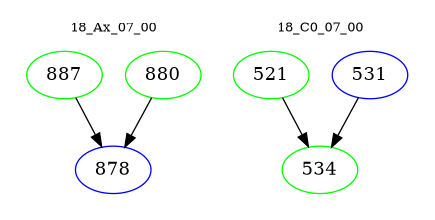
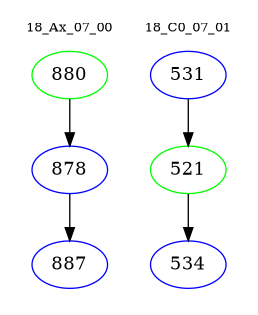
cluster "18_C0_07_00": label "18_C0_07_00" -> "18_C0_07_01"
node "887": color green -> blue
edge "887" -> "878": reversed
edge "531" -> "534": now "531" -> "521"
node "534": color green -> blue
